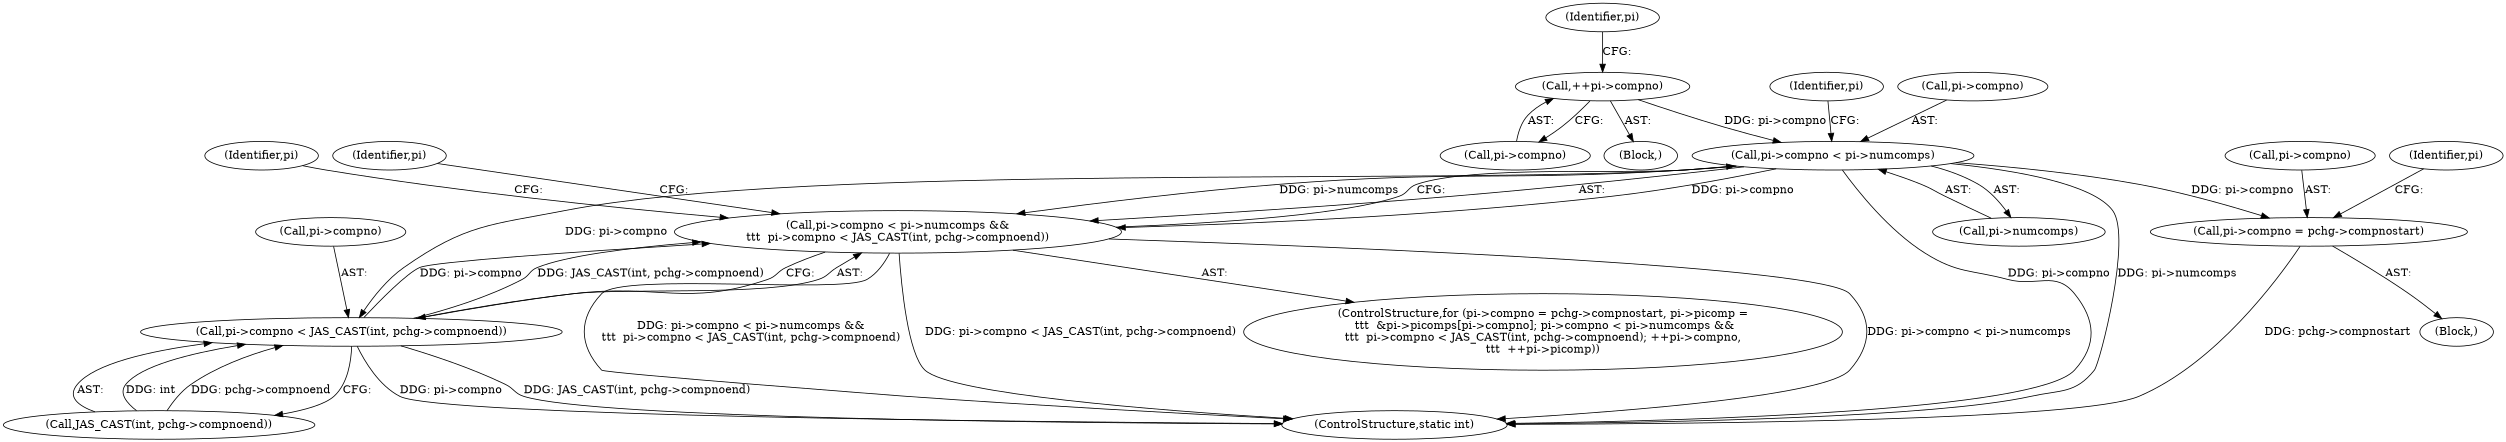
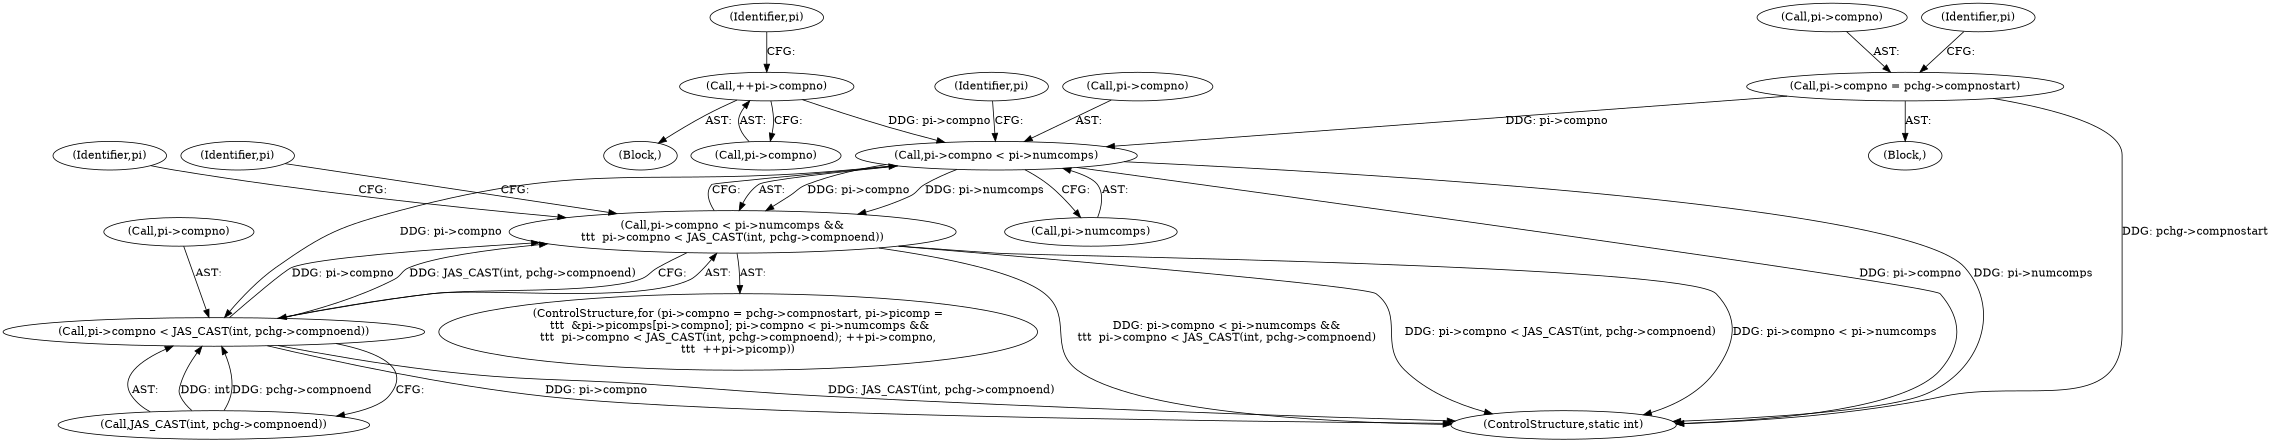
edge "(Call,pi->compno < pi->numcomps)" -> "(Call,pi->compno = pchg->compnostart)": reversed
edge "(Call,pi->compno < pi->numcomps)" -> "(Call,pi->numcomps)": label "AST: " -> "CFG: "
